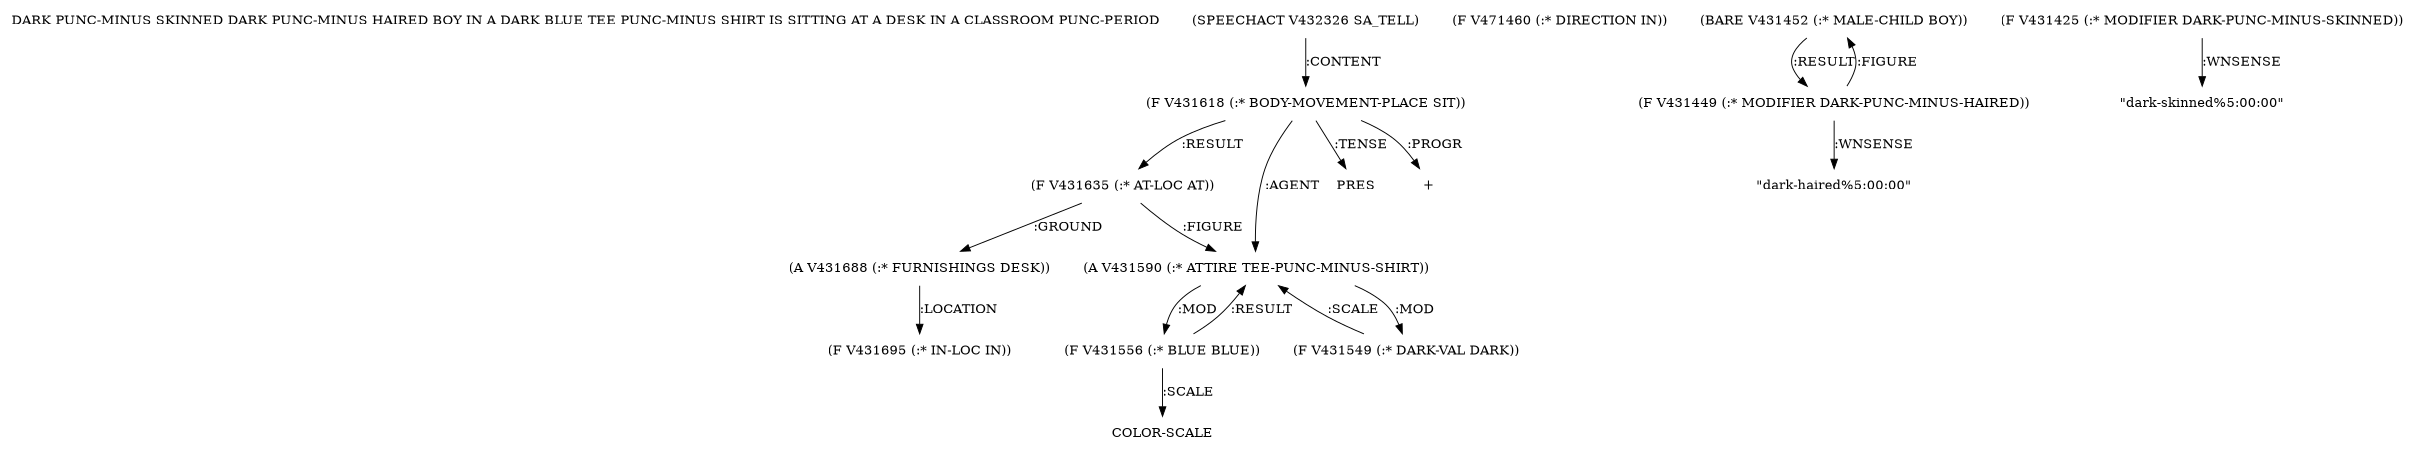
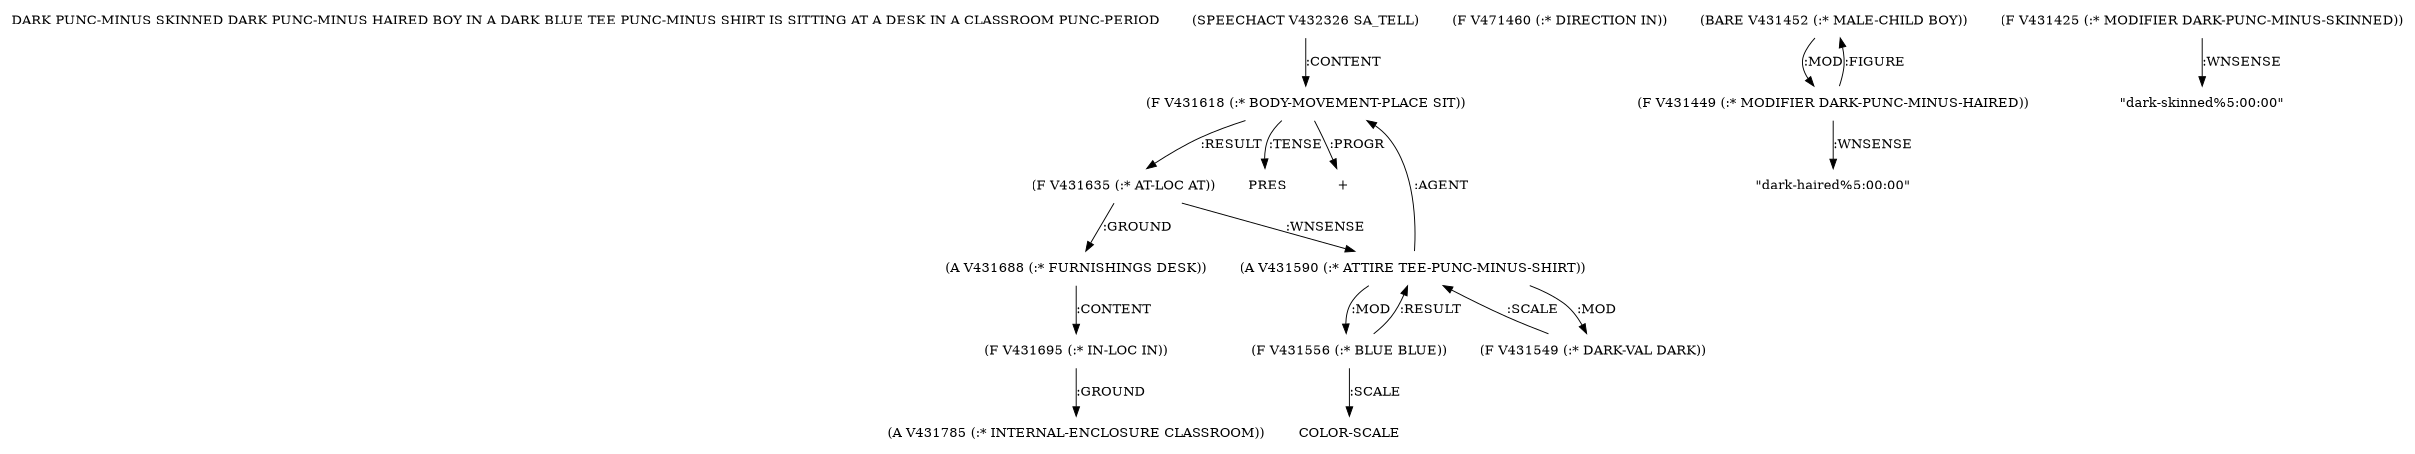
edge "(BARE V431452 (:* MALE-CHILD BOY))" -> "(F V431449 (:* MODIFIER DARK-PUNC-MINUS-HAIRED))": label ":RESULT" -> ":MOD"
edge "(F V431618 (:* BODY-MOVEMENT-PLACE SIT))" -> "(A V431590 (:* ATTIRE TEE-PUNC-MINUS-SHIRT))": reversed
edge "(F V431635 (:* AT-LOC AT))" -> "(A V431590 (:* ATTIRE TEE-PUNC-MINUS-SHIRT))": label ":FIGURE" -> ":WNSENSE"
edge "(A V431688 (:* FURNISHINGS DESK))" -> "(F V431695 (:* IN-LOC IN))": label ":LOCATION" -> ":CONTENT"
node "(A V431785 (:* INTERNAL-ENCLOSURE CLASSROOM))": added
